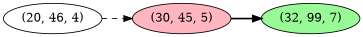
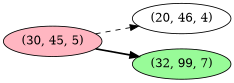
edge "(20, 46, 4)" -> "(30, 45, 5)": reversed
